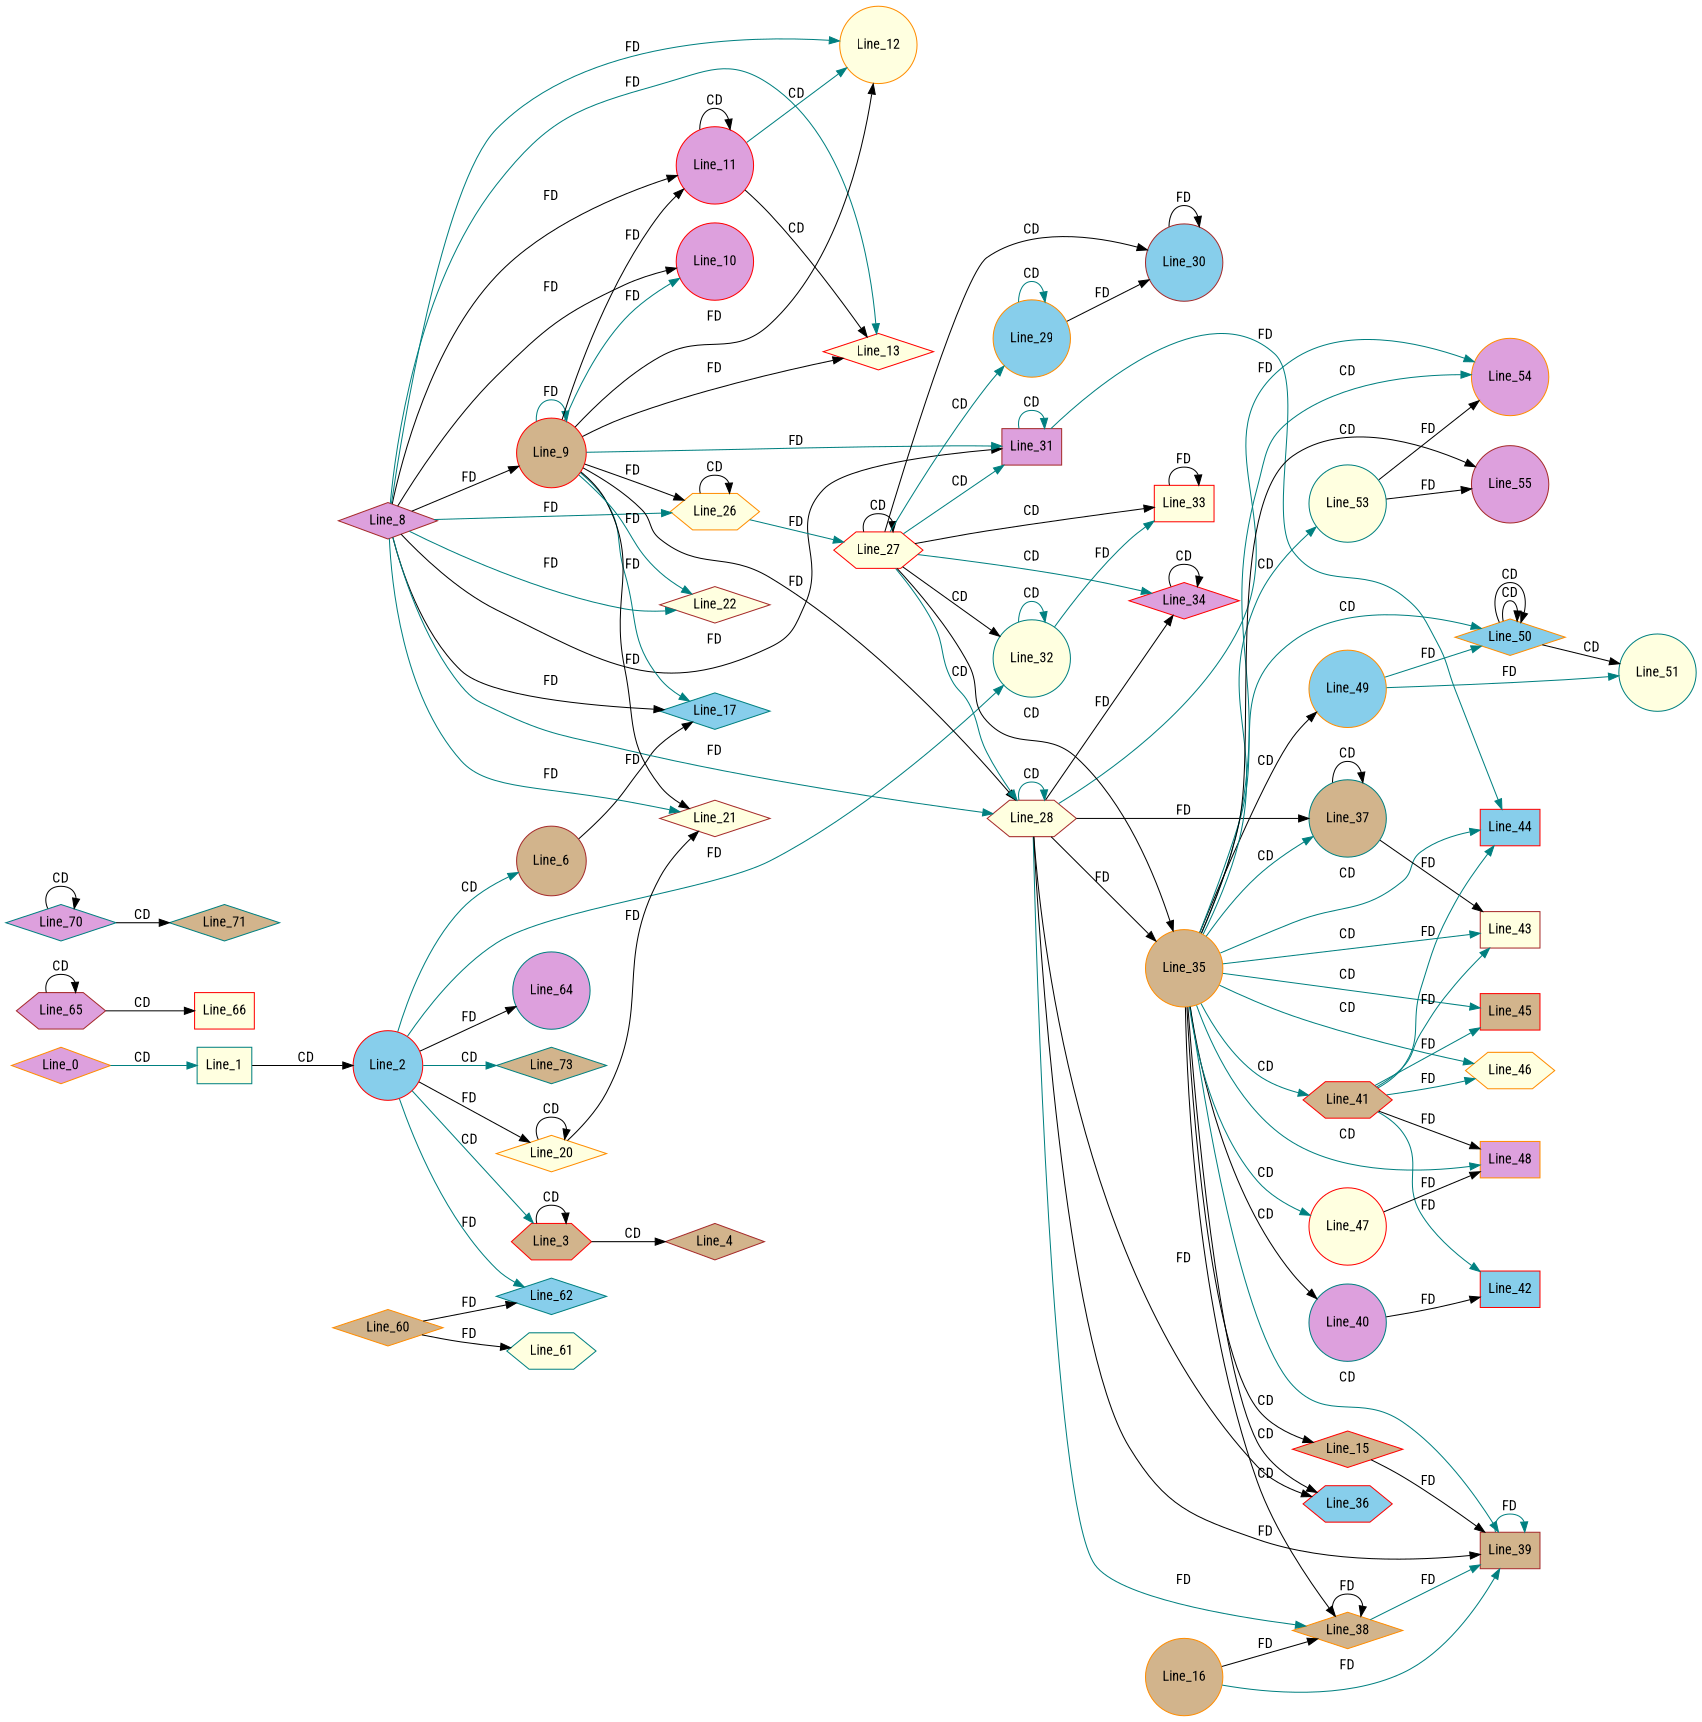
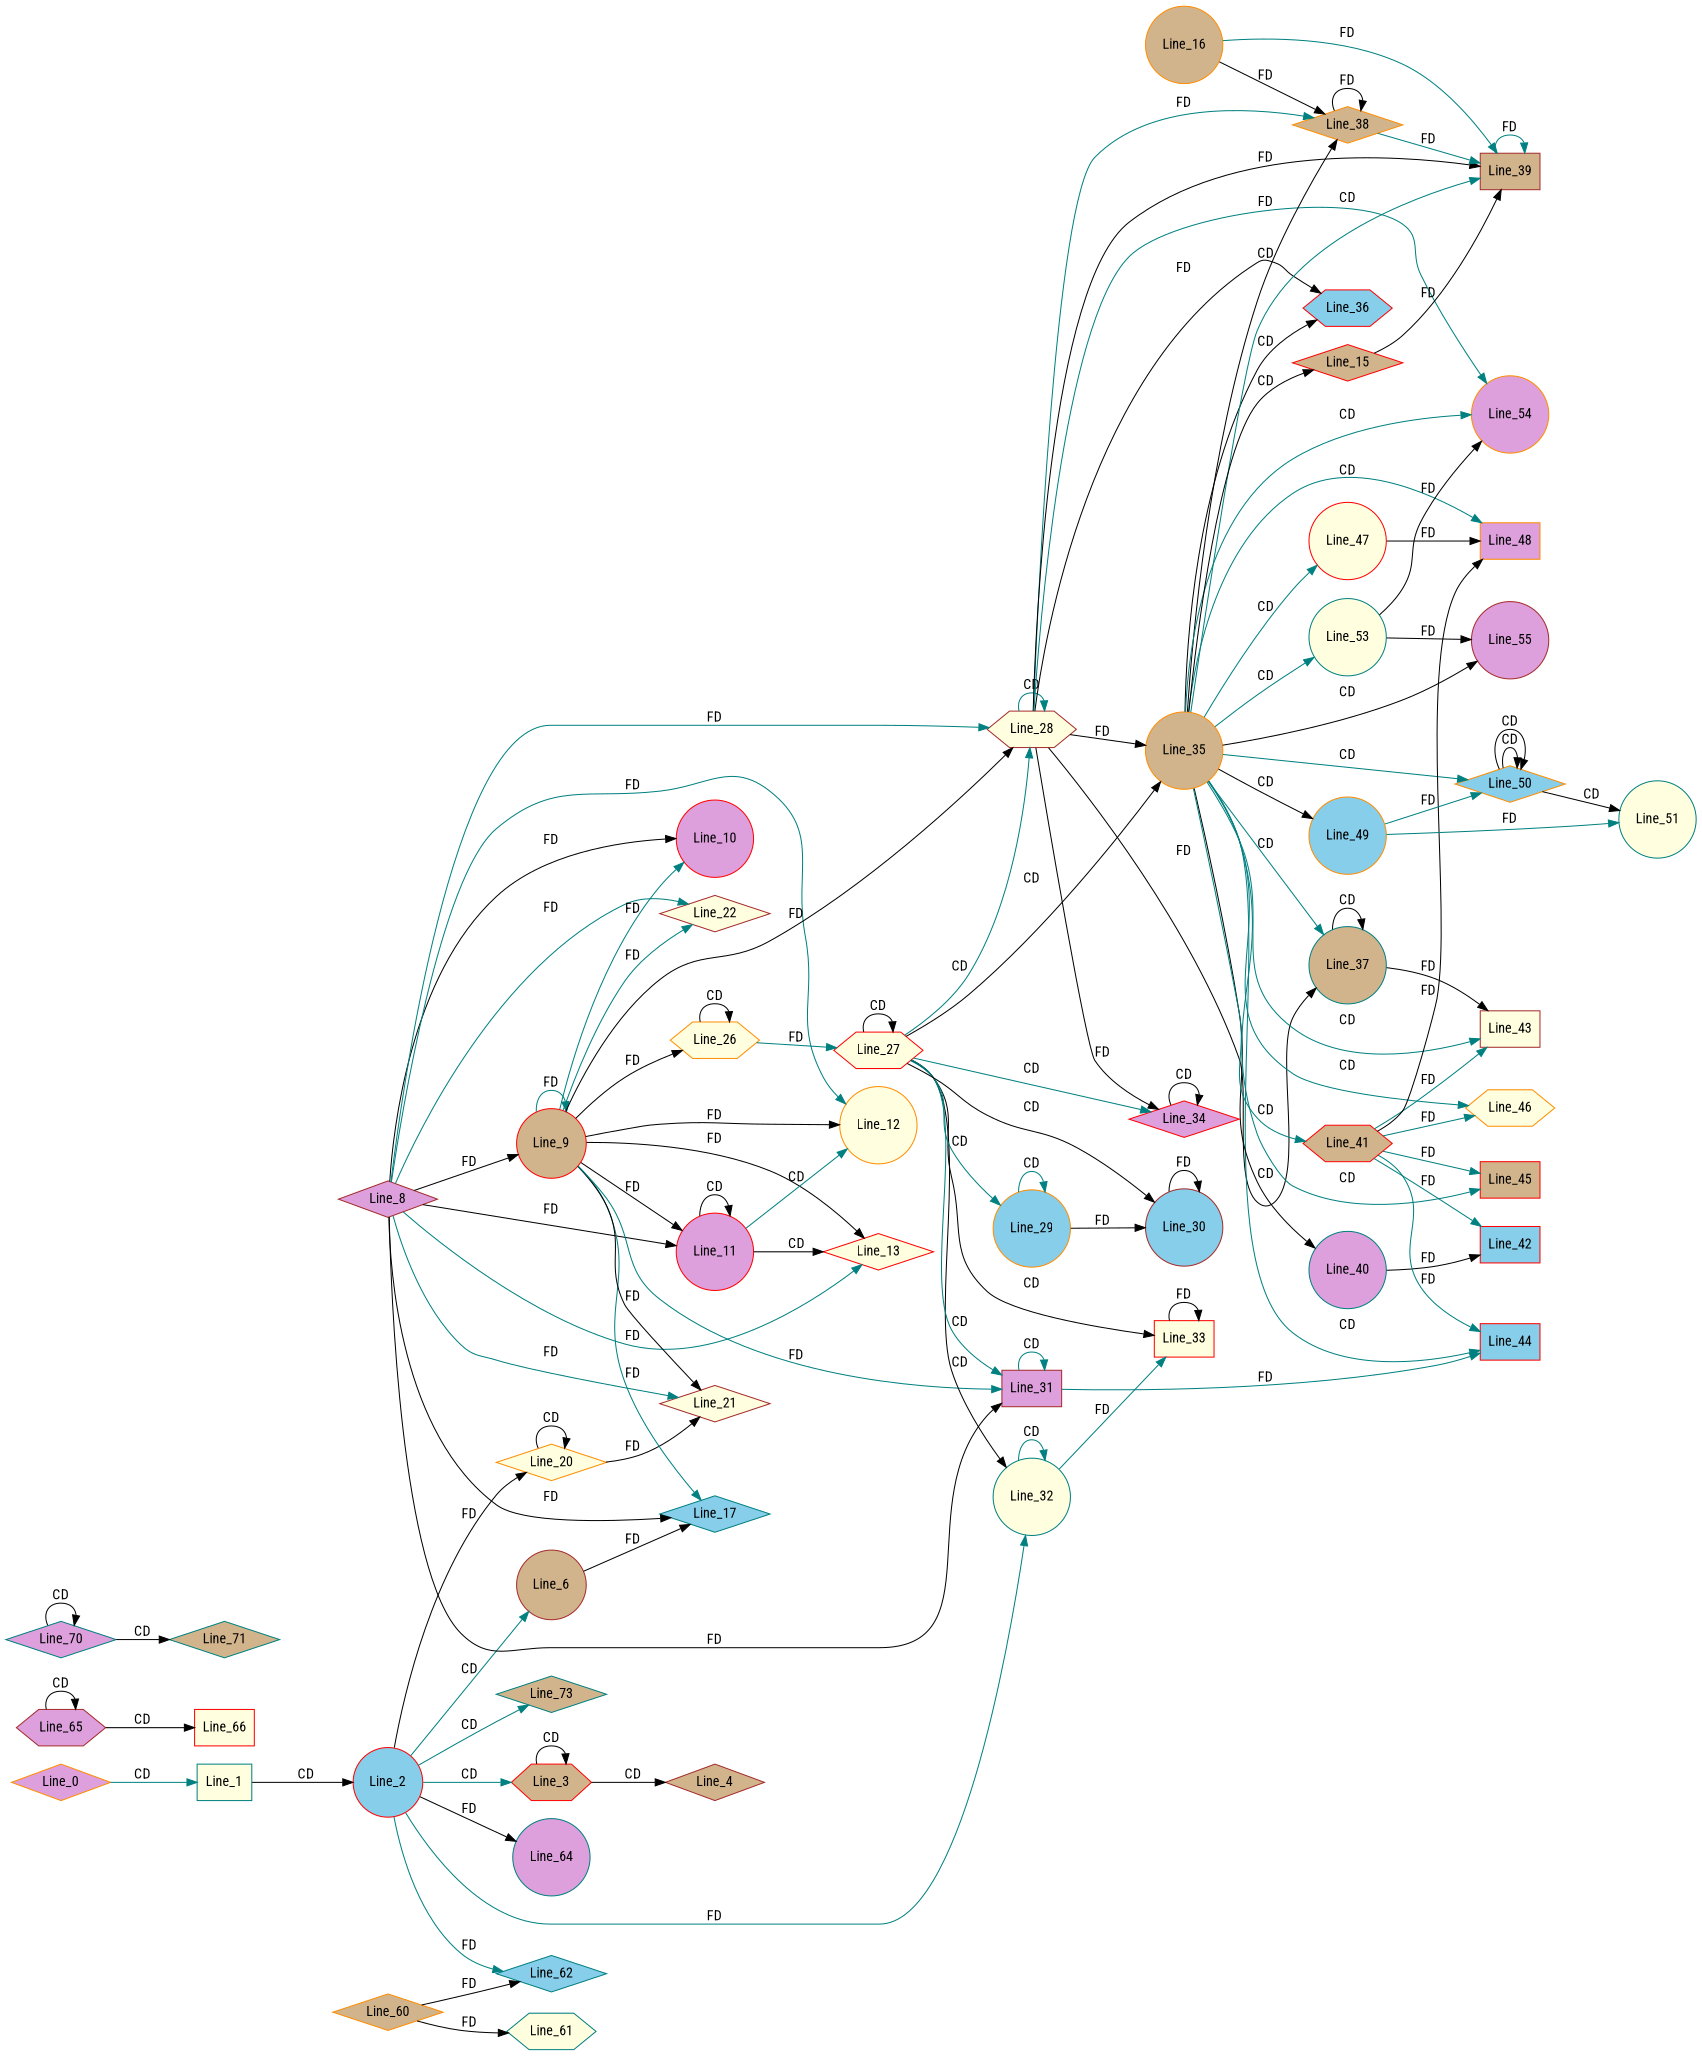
edge "Line_8" -> "Line_26": removed, label "FD"
